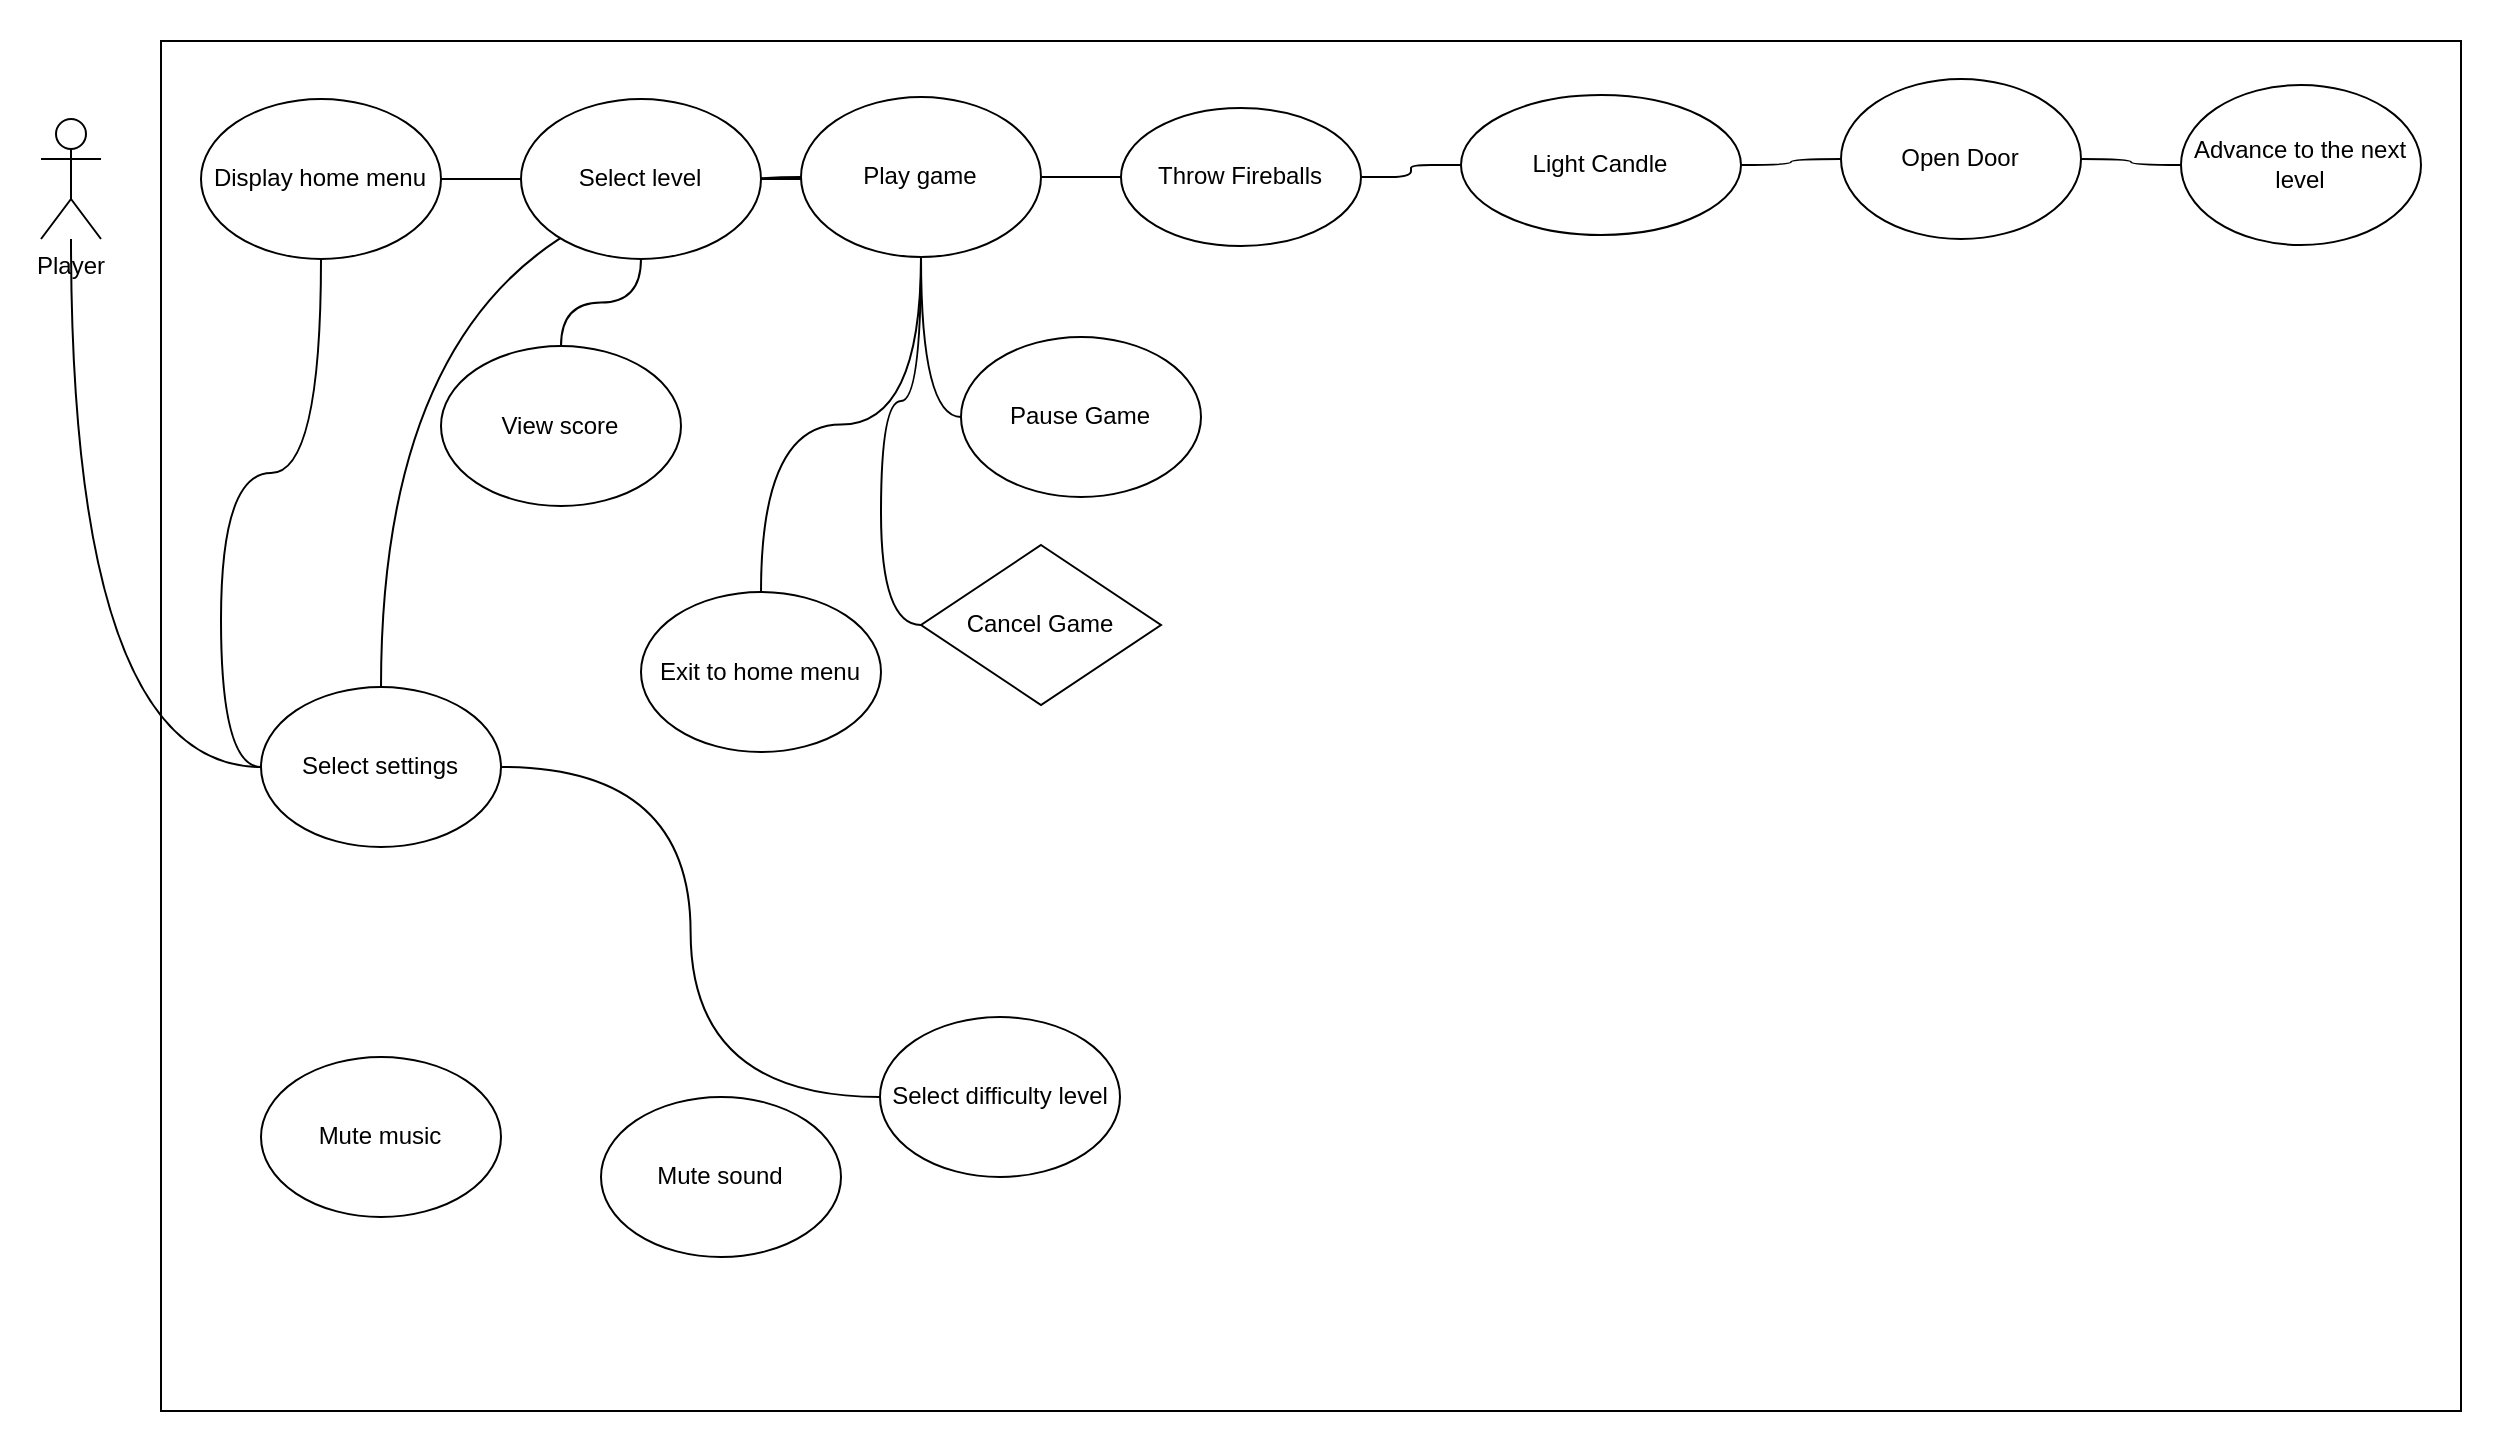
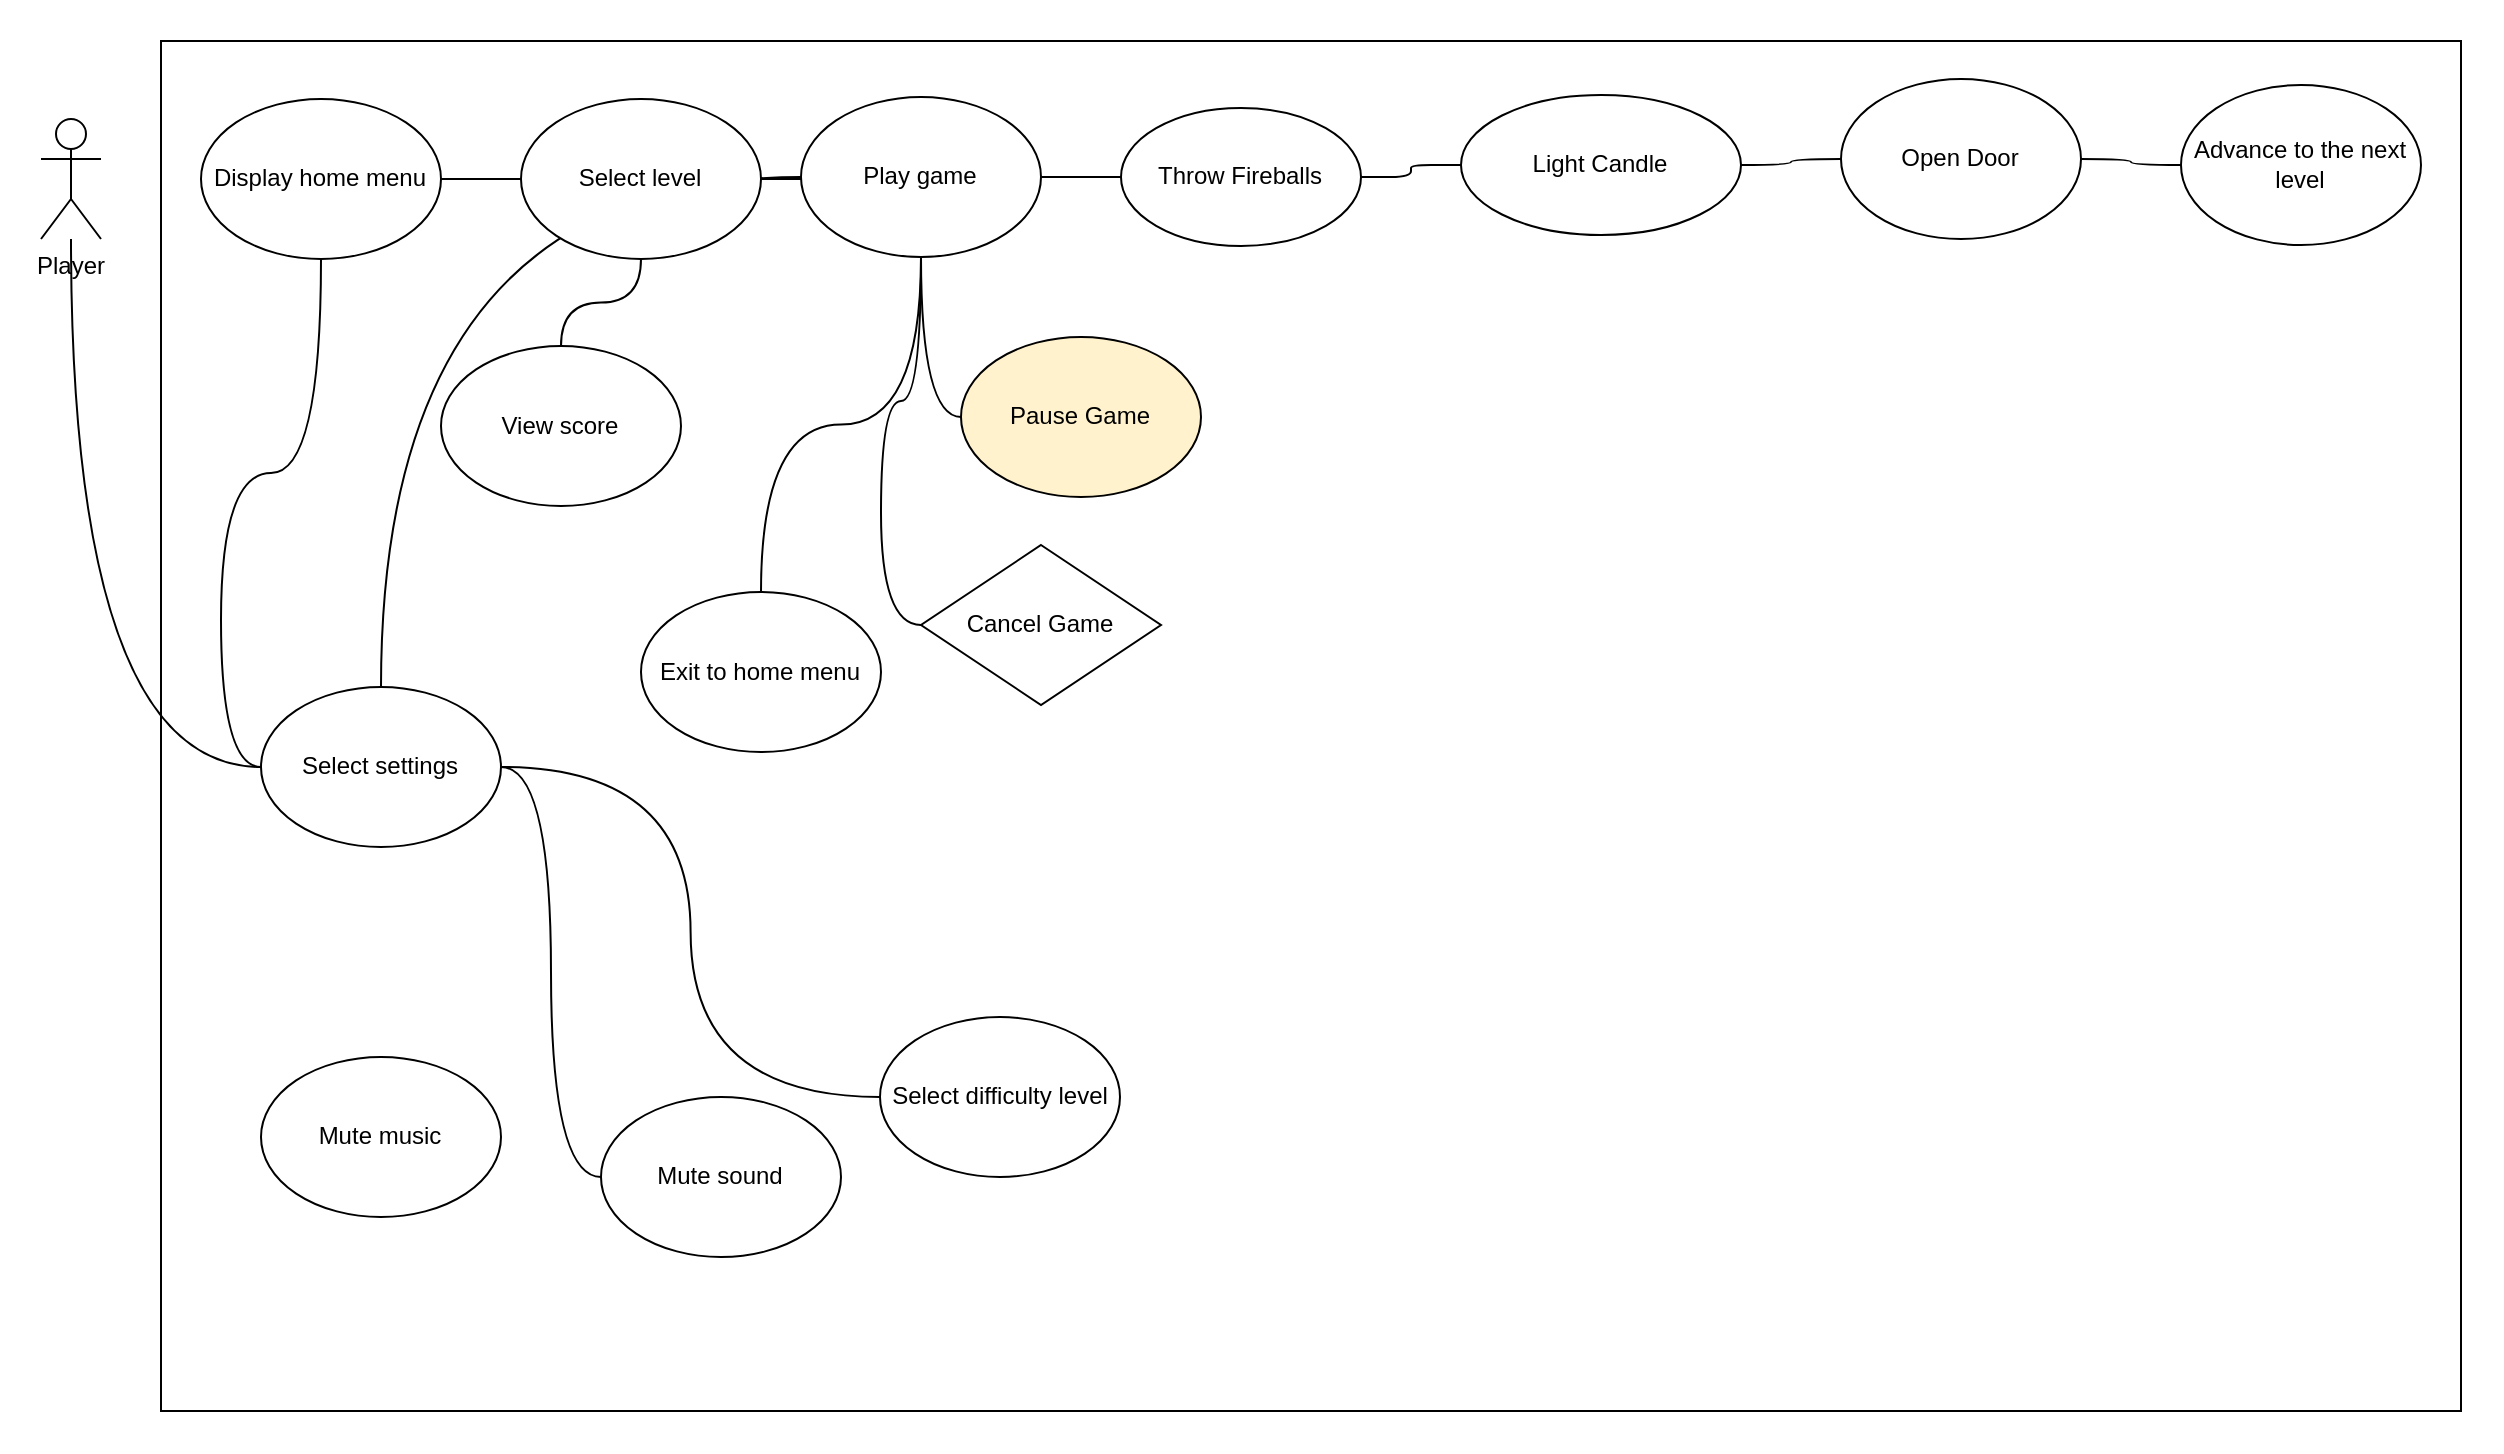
node "Pause Game": fillcolor #ffffff -> #fff2cc
edge "Select settings" -- "Mute sound": added
